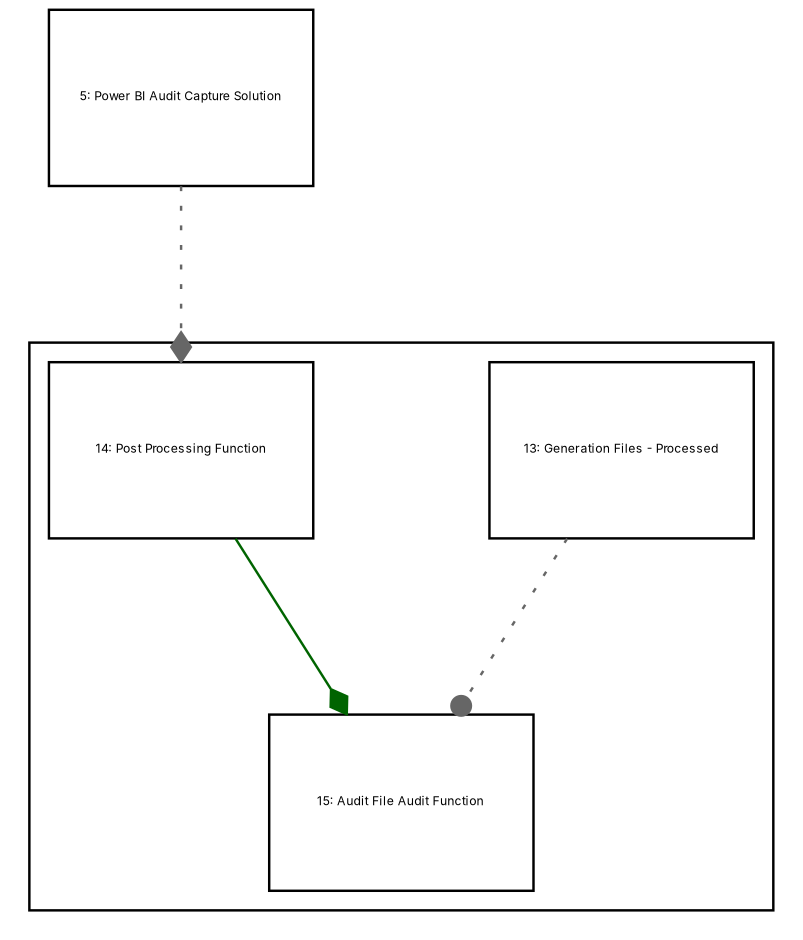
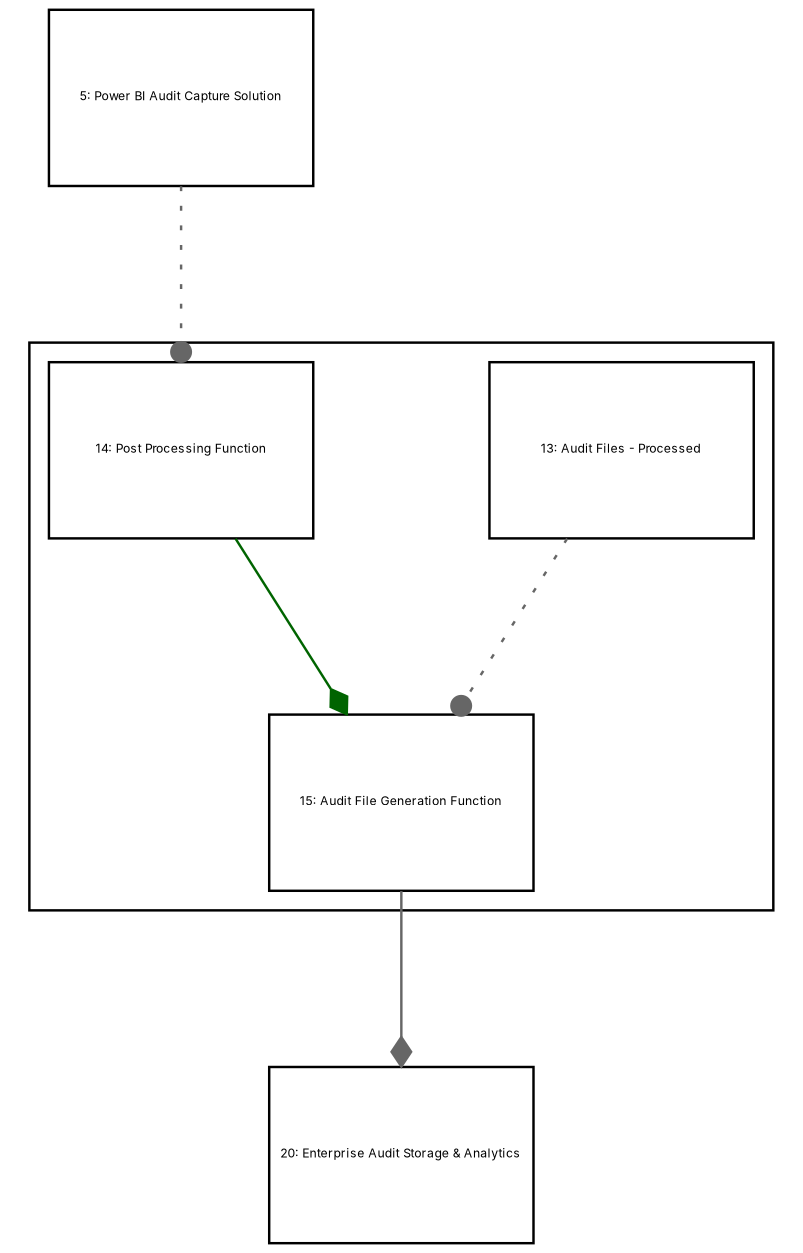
edge "5: Power BI Audit Capture Solution" -> "14: Post Processing Function": arrowhead diamond -> dot
node "13: Generation Files - Processed": label "13: Generation Files - Processed" -> "13: Audit Files - Processed"
node "15: Audit File Audit Function": label "15: Audit File Audit Function" -> "15: Audit File Generation Function"
node "20: Enterprise Audit Storage & Analytics": added
